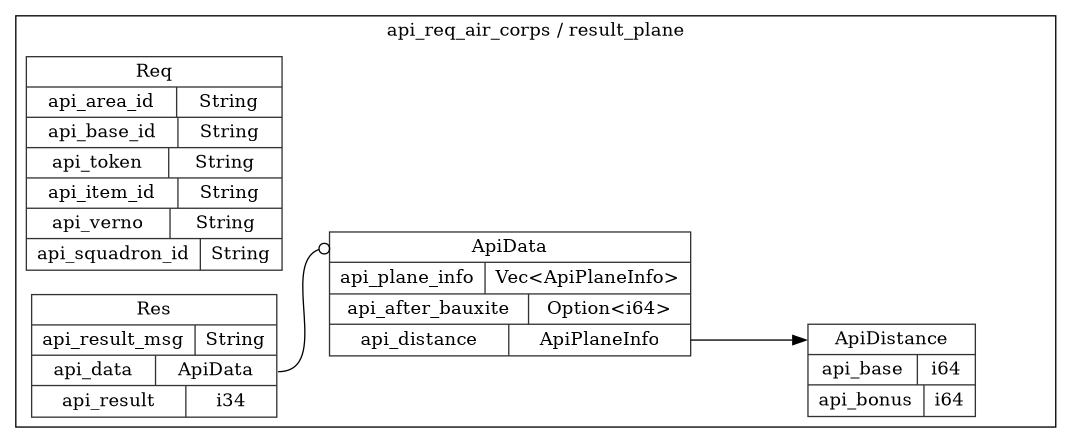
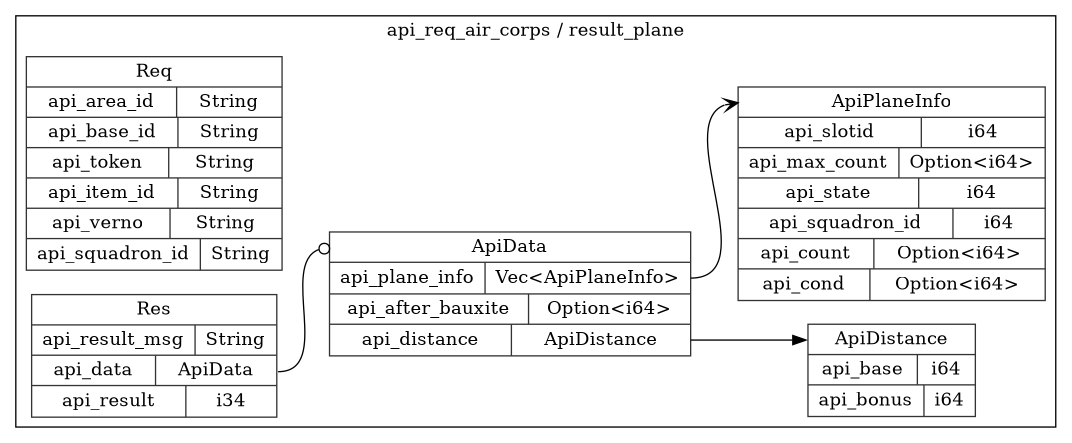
node "ApiPlaneInfo": added
node "ApiData": text "ApiPlaneInfo" -> "ApiDistance"
